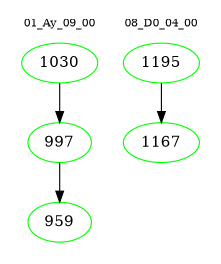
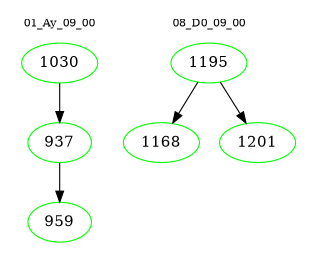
cluster "08_D0_04_00": label "08_D0_04_00" -> "08_D0_09_00"
node "997": label "997" -> "937"
node "1167": label "1167" -> "1168"
node "1201": added
